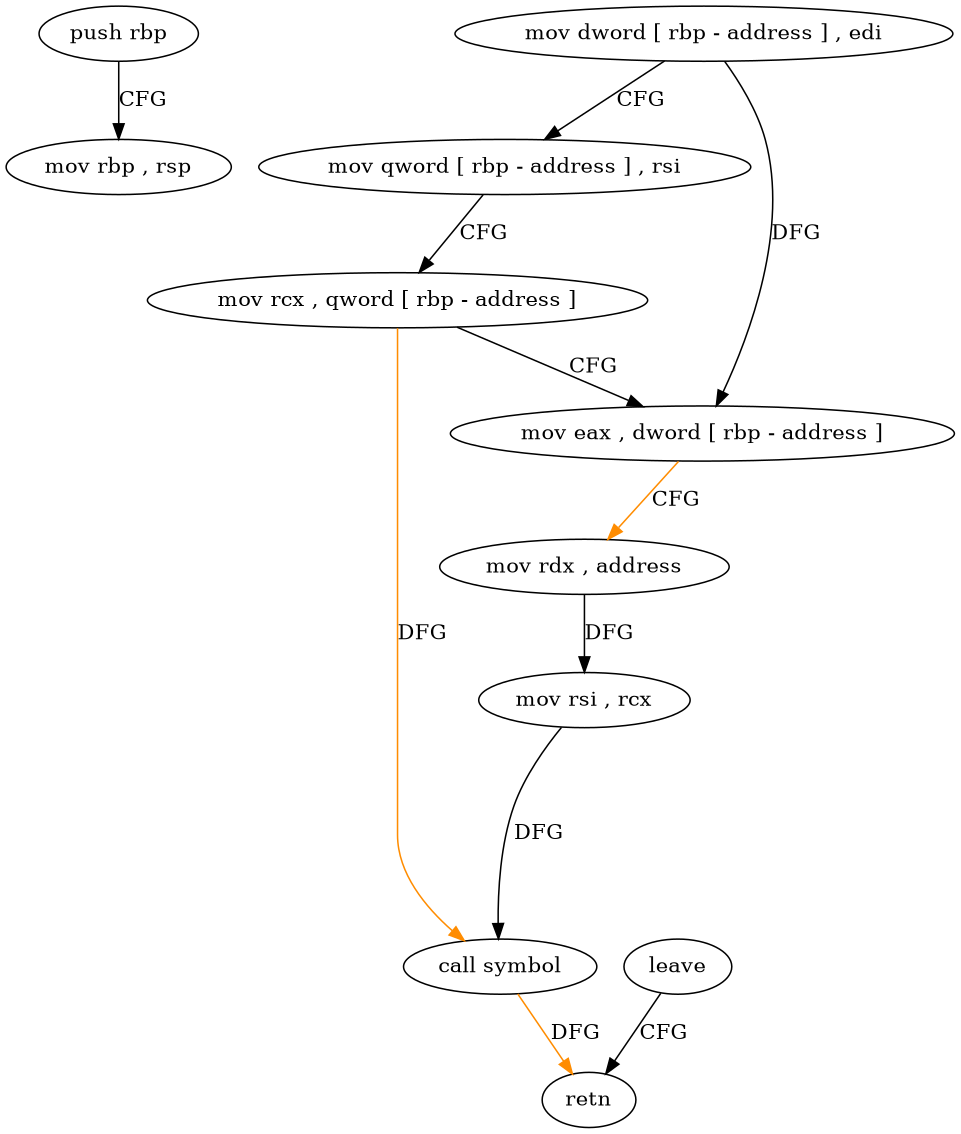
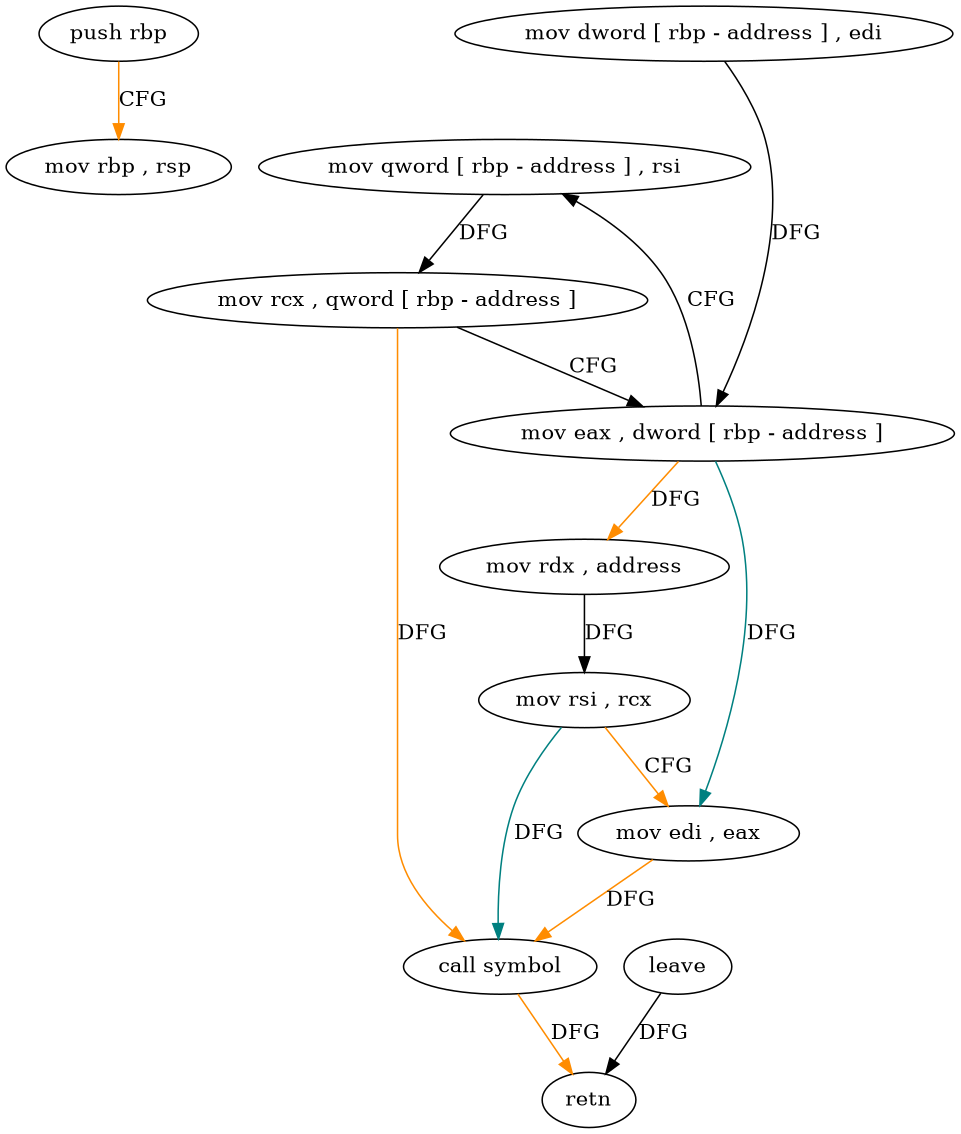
edge "push rbp" -> "mov rbp , rsp": color black -> darkorange
edge "mov dword [ rbp - address ] , edi" -> "mov qword [ rbp - address ] , rsi": now "mov eax , dword [ rbp - address ]" -> "mov qword [ rbp - address ] , rsi"
edge "mov qword [ rbp - address ] , rsi" -> "mov rcx , qword [ rbp - address ]": label "CFG" -> "DFG"
edge "mov eax , dword [ rbp - address ]" -> "mov rdx , address": label "CFG" -> "DFG"
edge "mov rsi , rcx" -> "call symbol": color black -> teal
node "mov edi , eax": added
edge "leave" -> "retn": label "CFG" -> "DFG"
